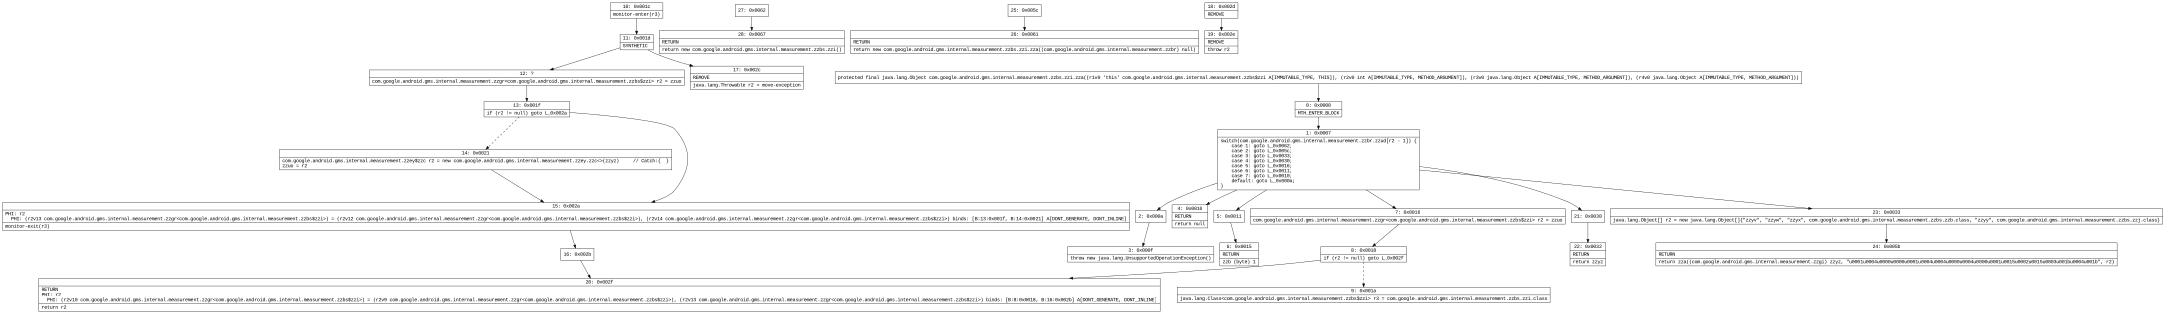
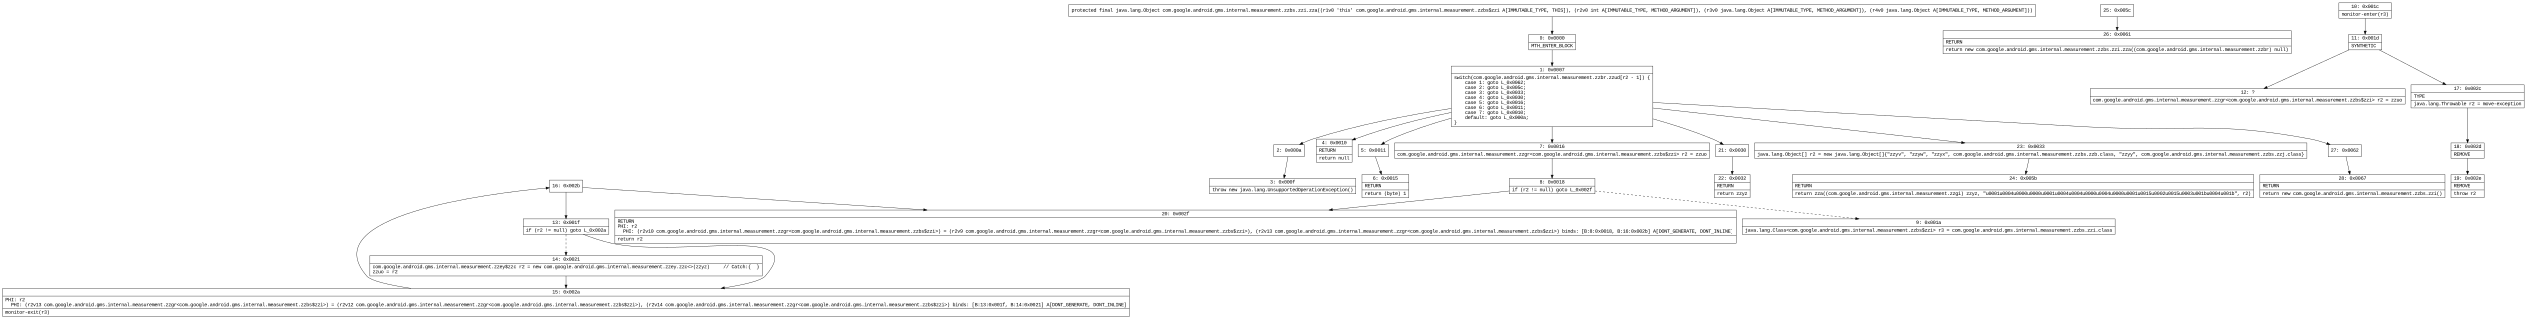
node "17: 0x002c": text "REMOVE" -> "TYPE"
edge "12: ?" -> "13: 0x001f": now "16: 0x002b" -> "13: 0x001f"
edge "1: 0x0007" -> "27: 0x0062": added
edge "17: 0x002c" -> "18: 0x002d": added
node "6: 0x0015": text "zzb (byte) 1" -> "return (byte) 1"
